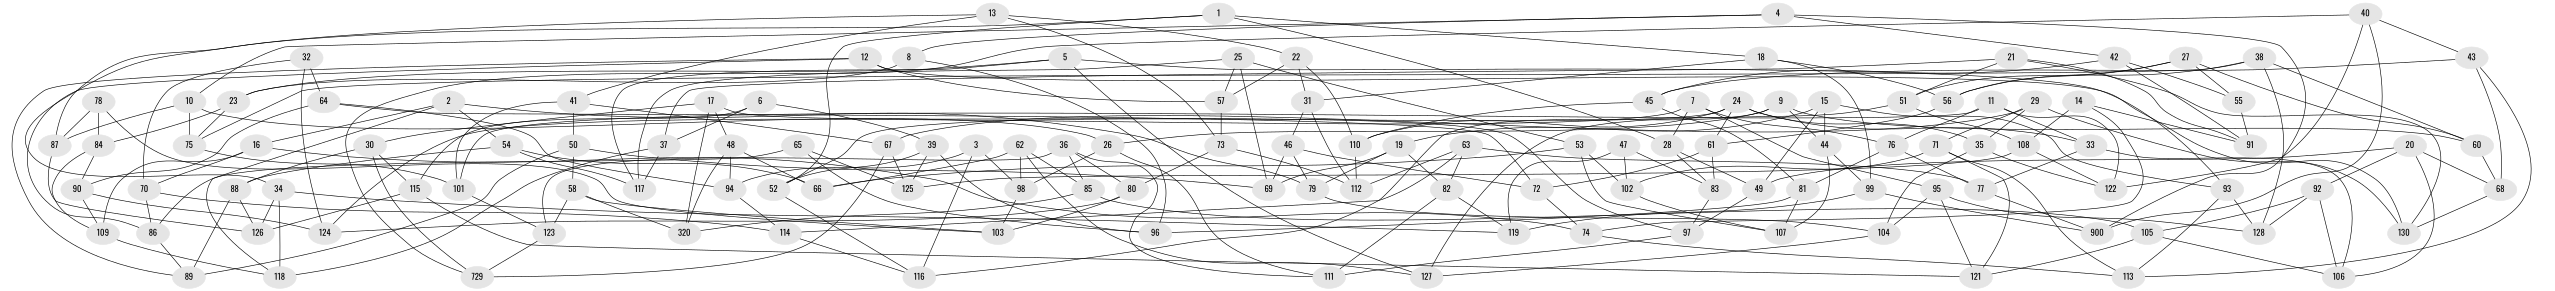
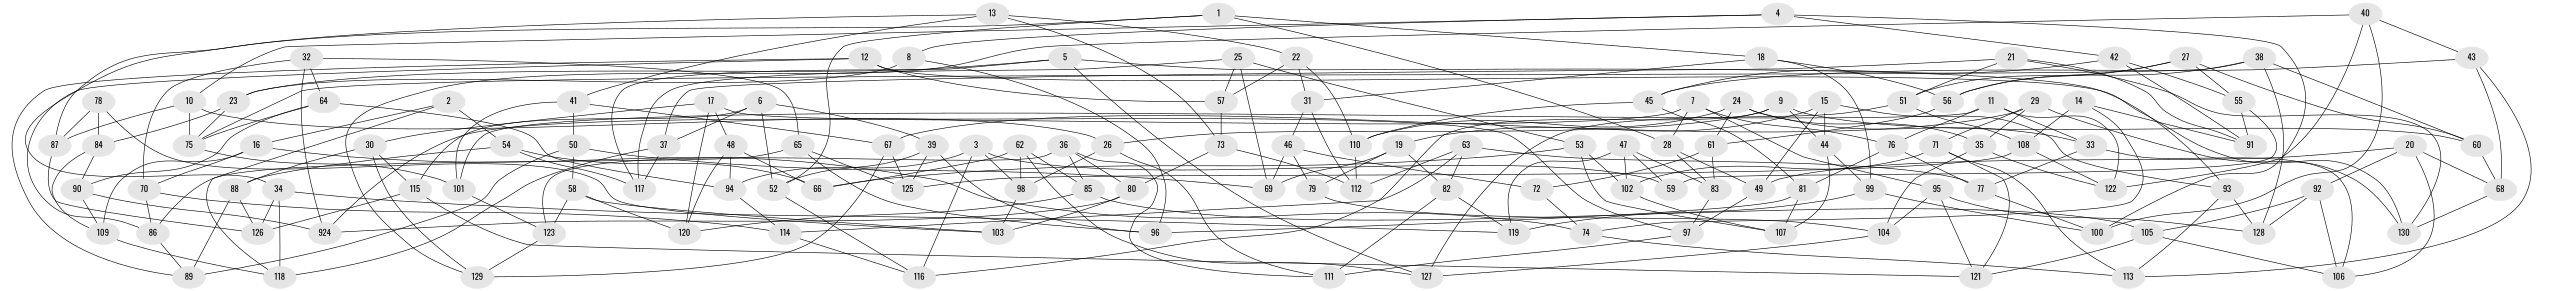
edge "32" -- "65": added
edge "64" -- "72": now "64" -- "75"
edge "24" -- "52": now "6" -- "52"
edge "2" -- "79": removed
node "59": added
node "124": label "124" -> "924"
node "320": label "320" -> "120"
node "900": label "900" -> "100"
node "729": label "729" -> "129"
